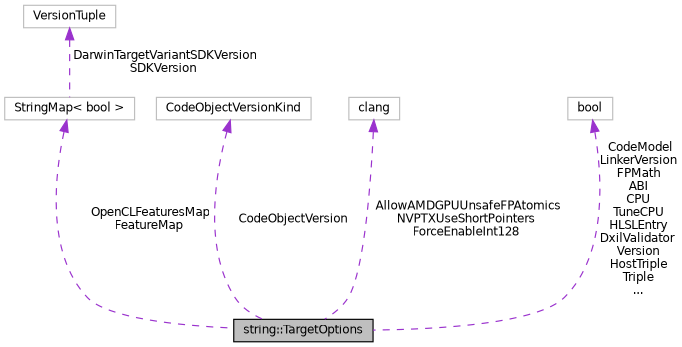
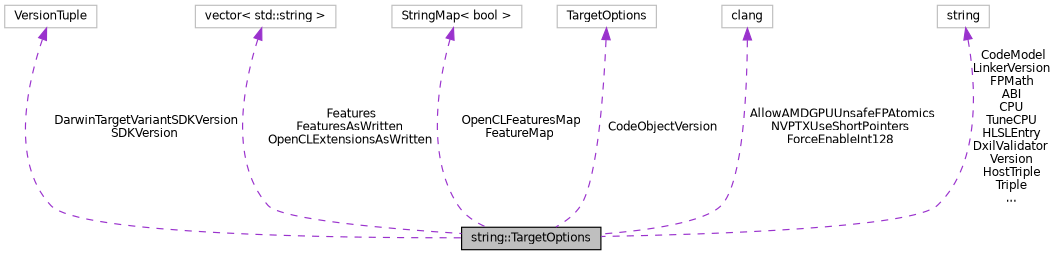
node "vector< std::string >": added
edge "StringMap< bool >" -> "VersionTuple": now "string::TargetOptions" -> "VersionTuple"
node "CodeObjectVersionKind": label "CodeObjectVersionKind" -> "TargetOptions"
node "bool": label "bool" -> "string"
